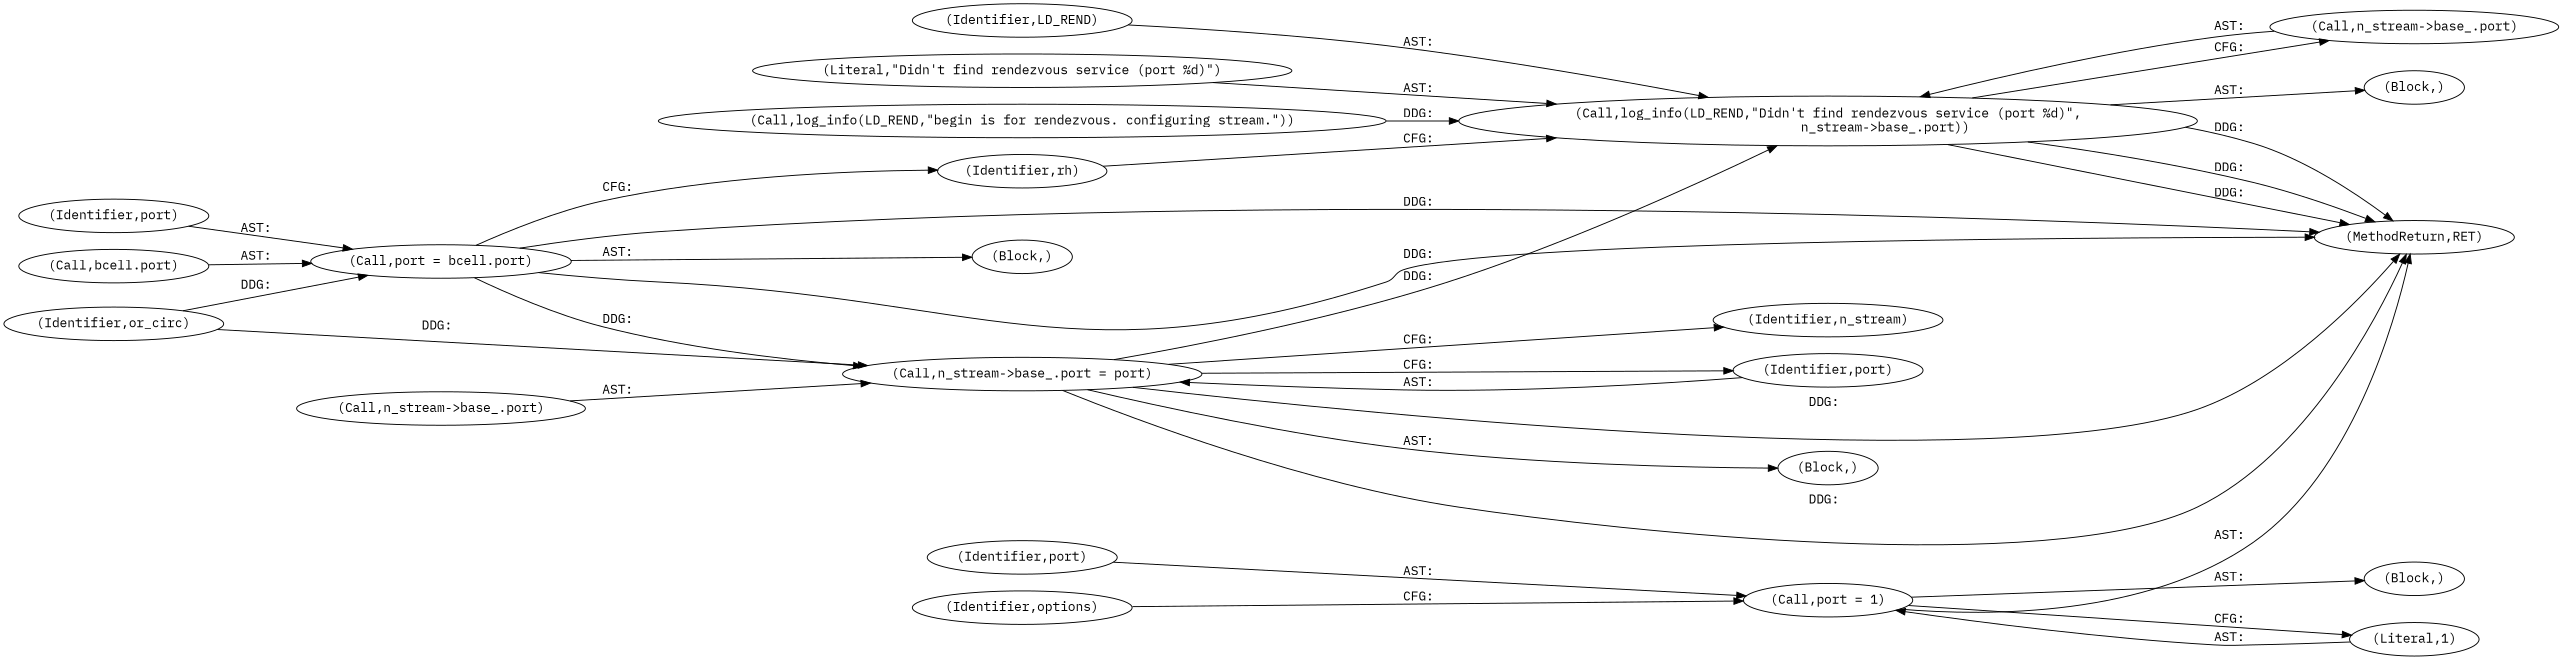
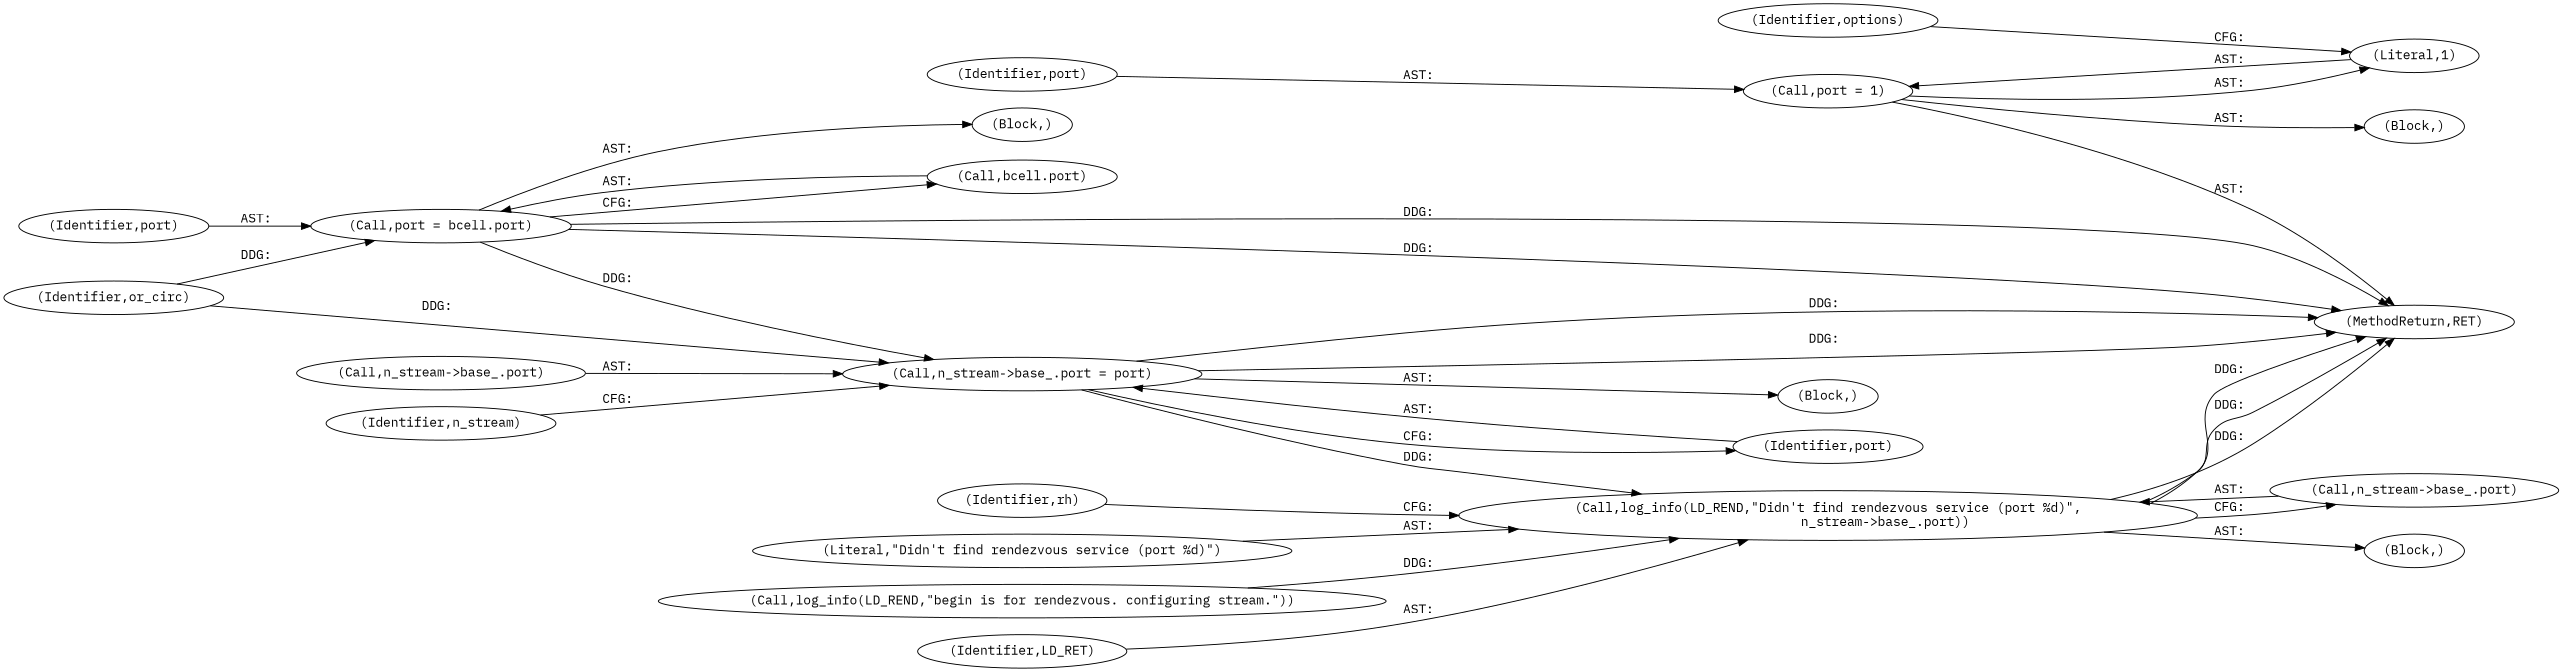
node "(Identifier,LD_REND)": label "(Identifier,LD_REND)" -> "(Identifier,LD_RET)"
edge "(Call,port = bcell.port)" -> "(Identifier,rh)": now "(Call,port = bcell.port)" -> "(Call,bcell.port)"
edge "(Call,n_stream->base_.port = port)" -> "(Identifier,n_stream)": reversed
edge "(Identifier,options)" -> "(Call,port = 1)": now "(Identifier,options)" -> "(Literal,1)"
edge "(Call,port = 1)" -> "(Literal,1)": label "CFG: " -> "AST: "
